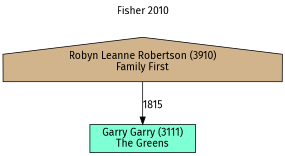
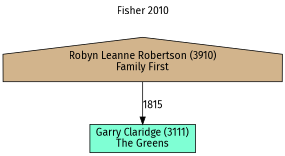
node "Garry Garry (3111) The Greens": label "Garry Garry (3111) The Greens" -> "Garry Claridge (3111) The Greens"
